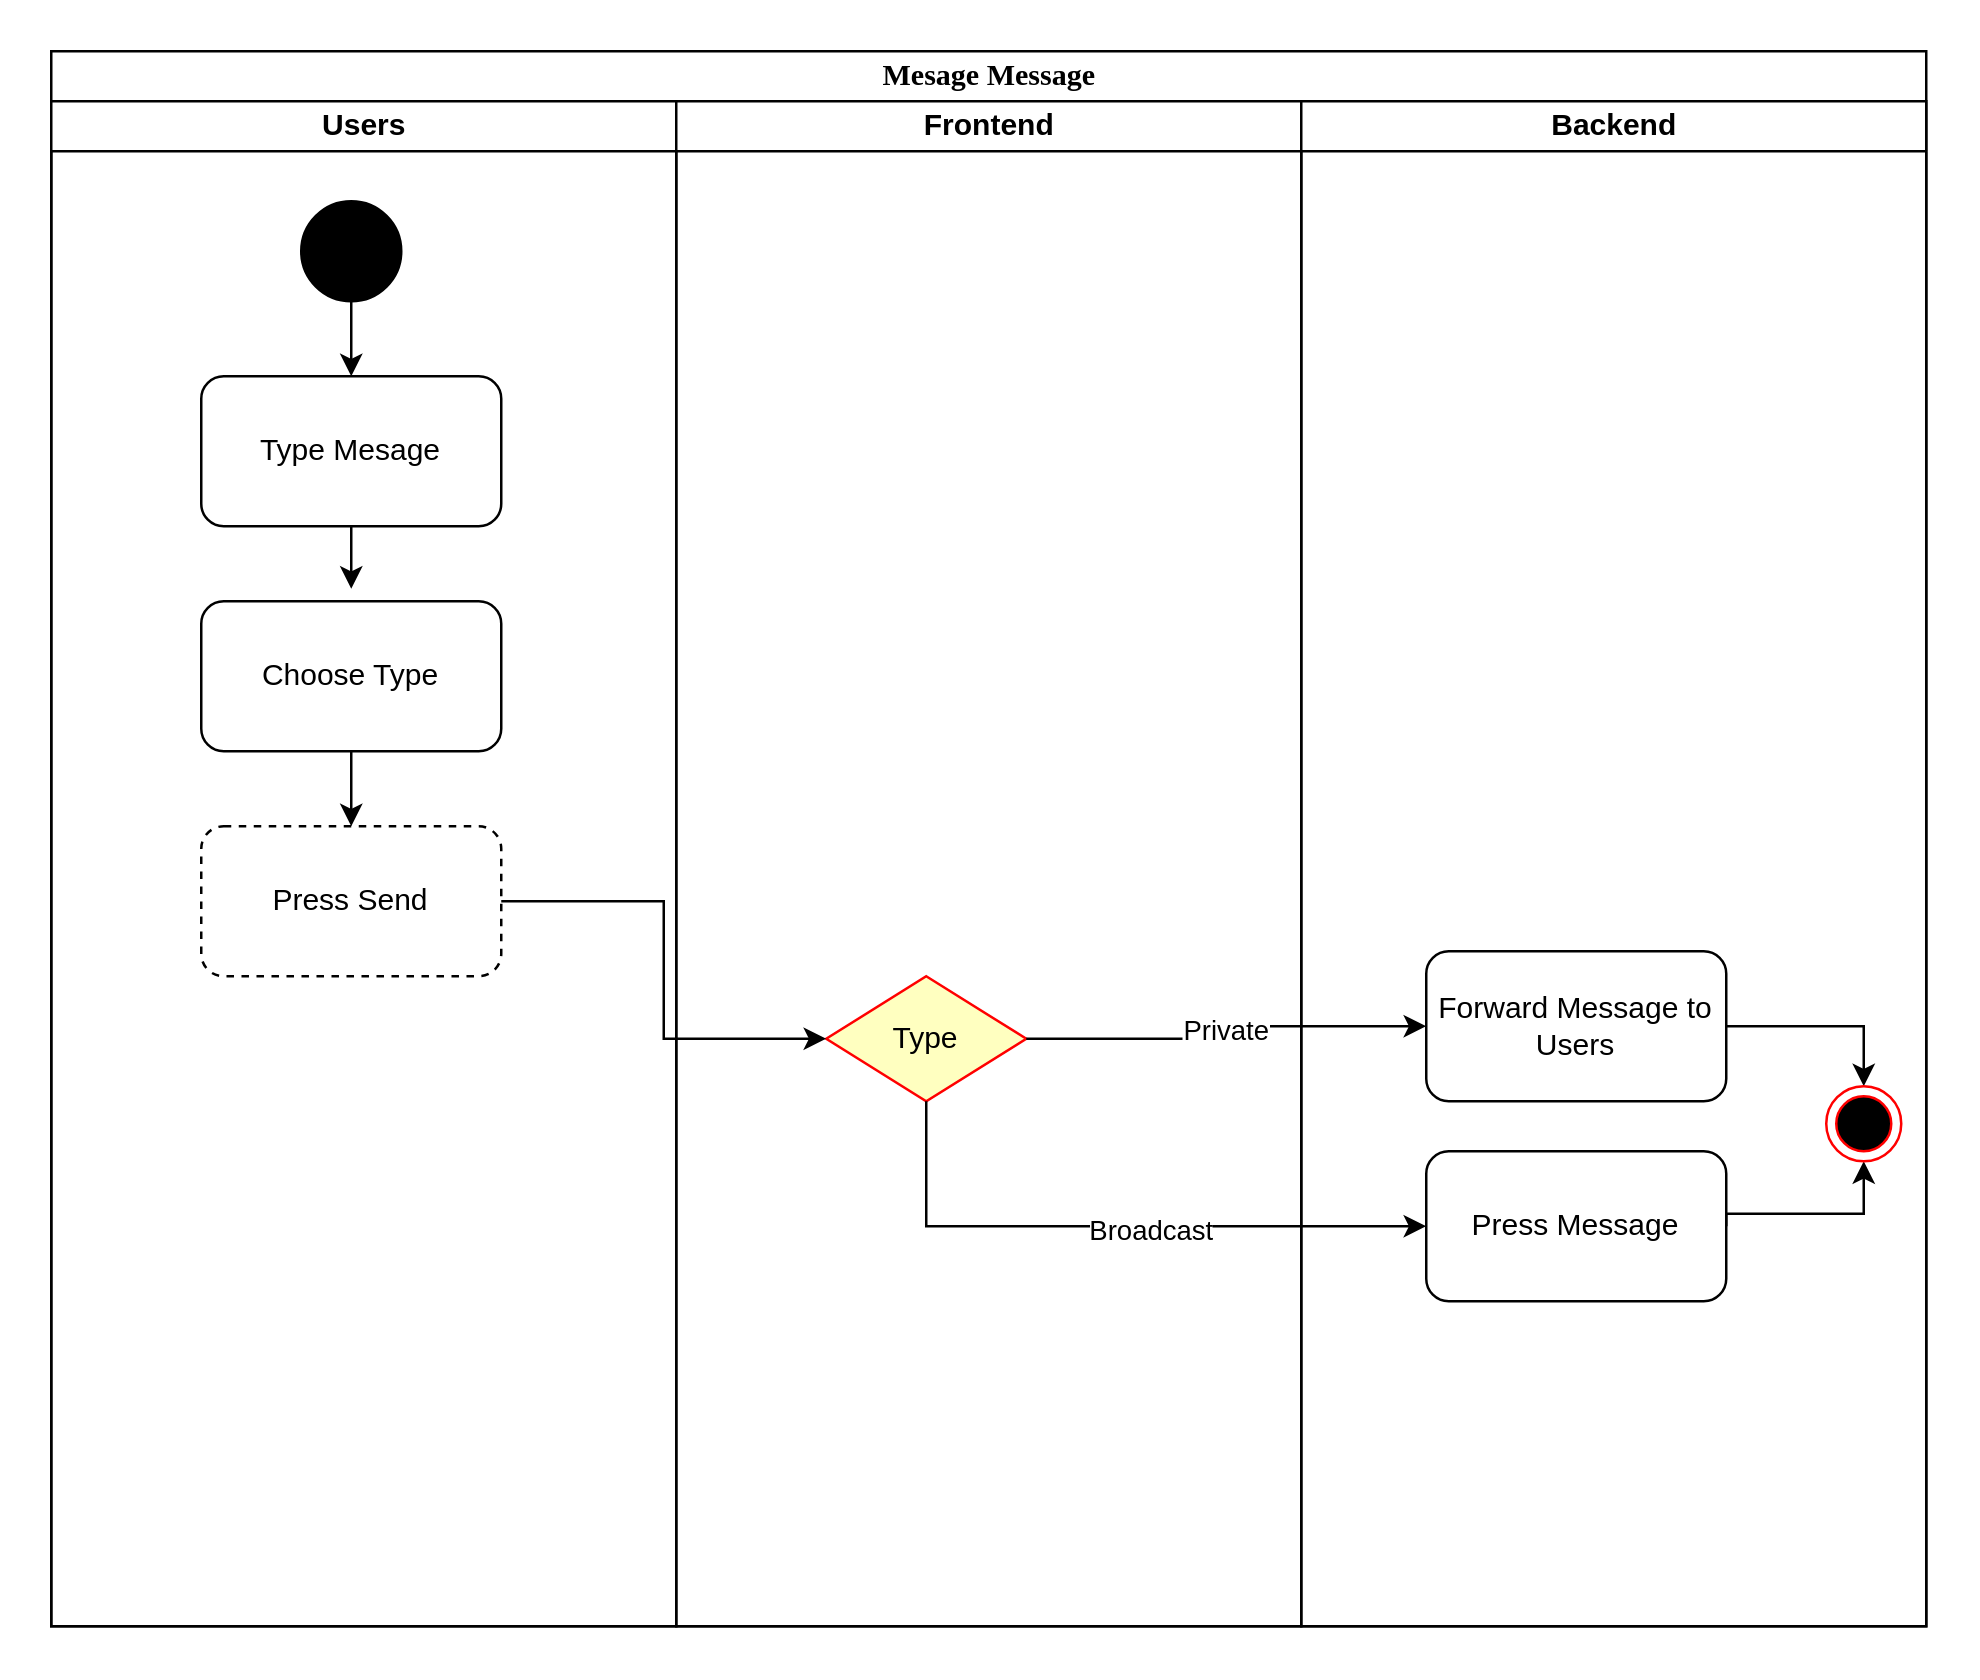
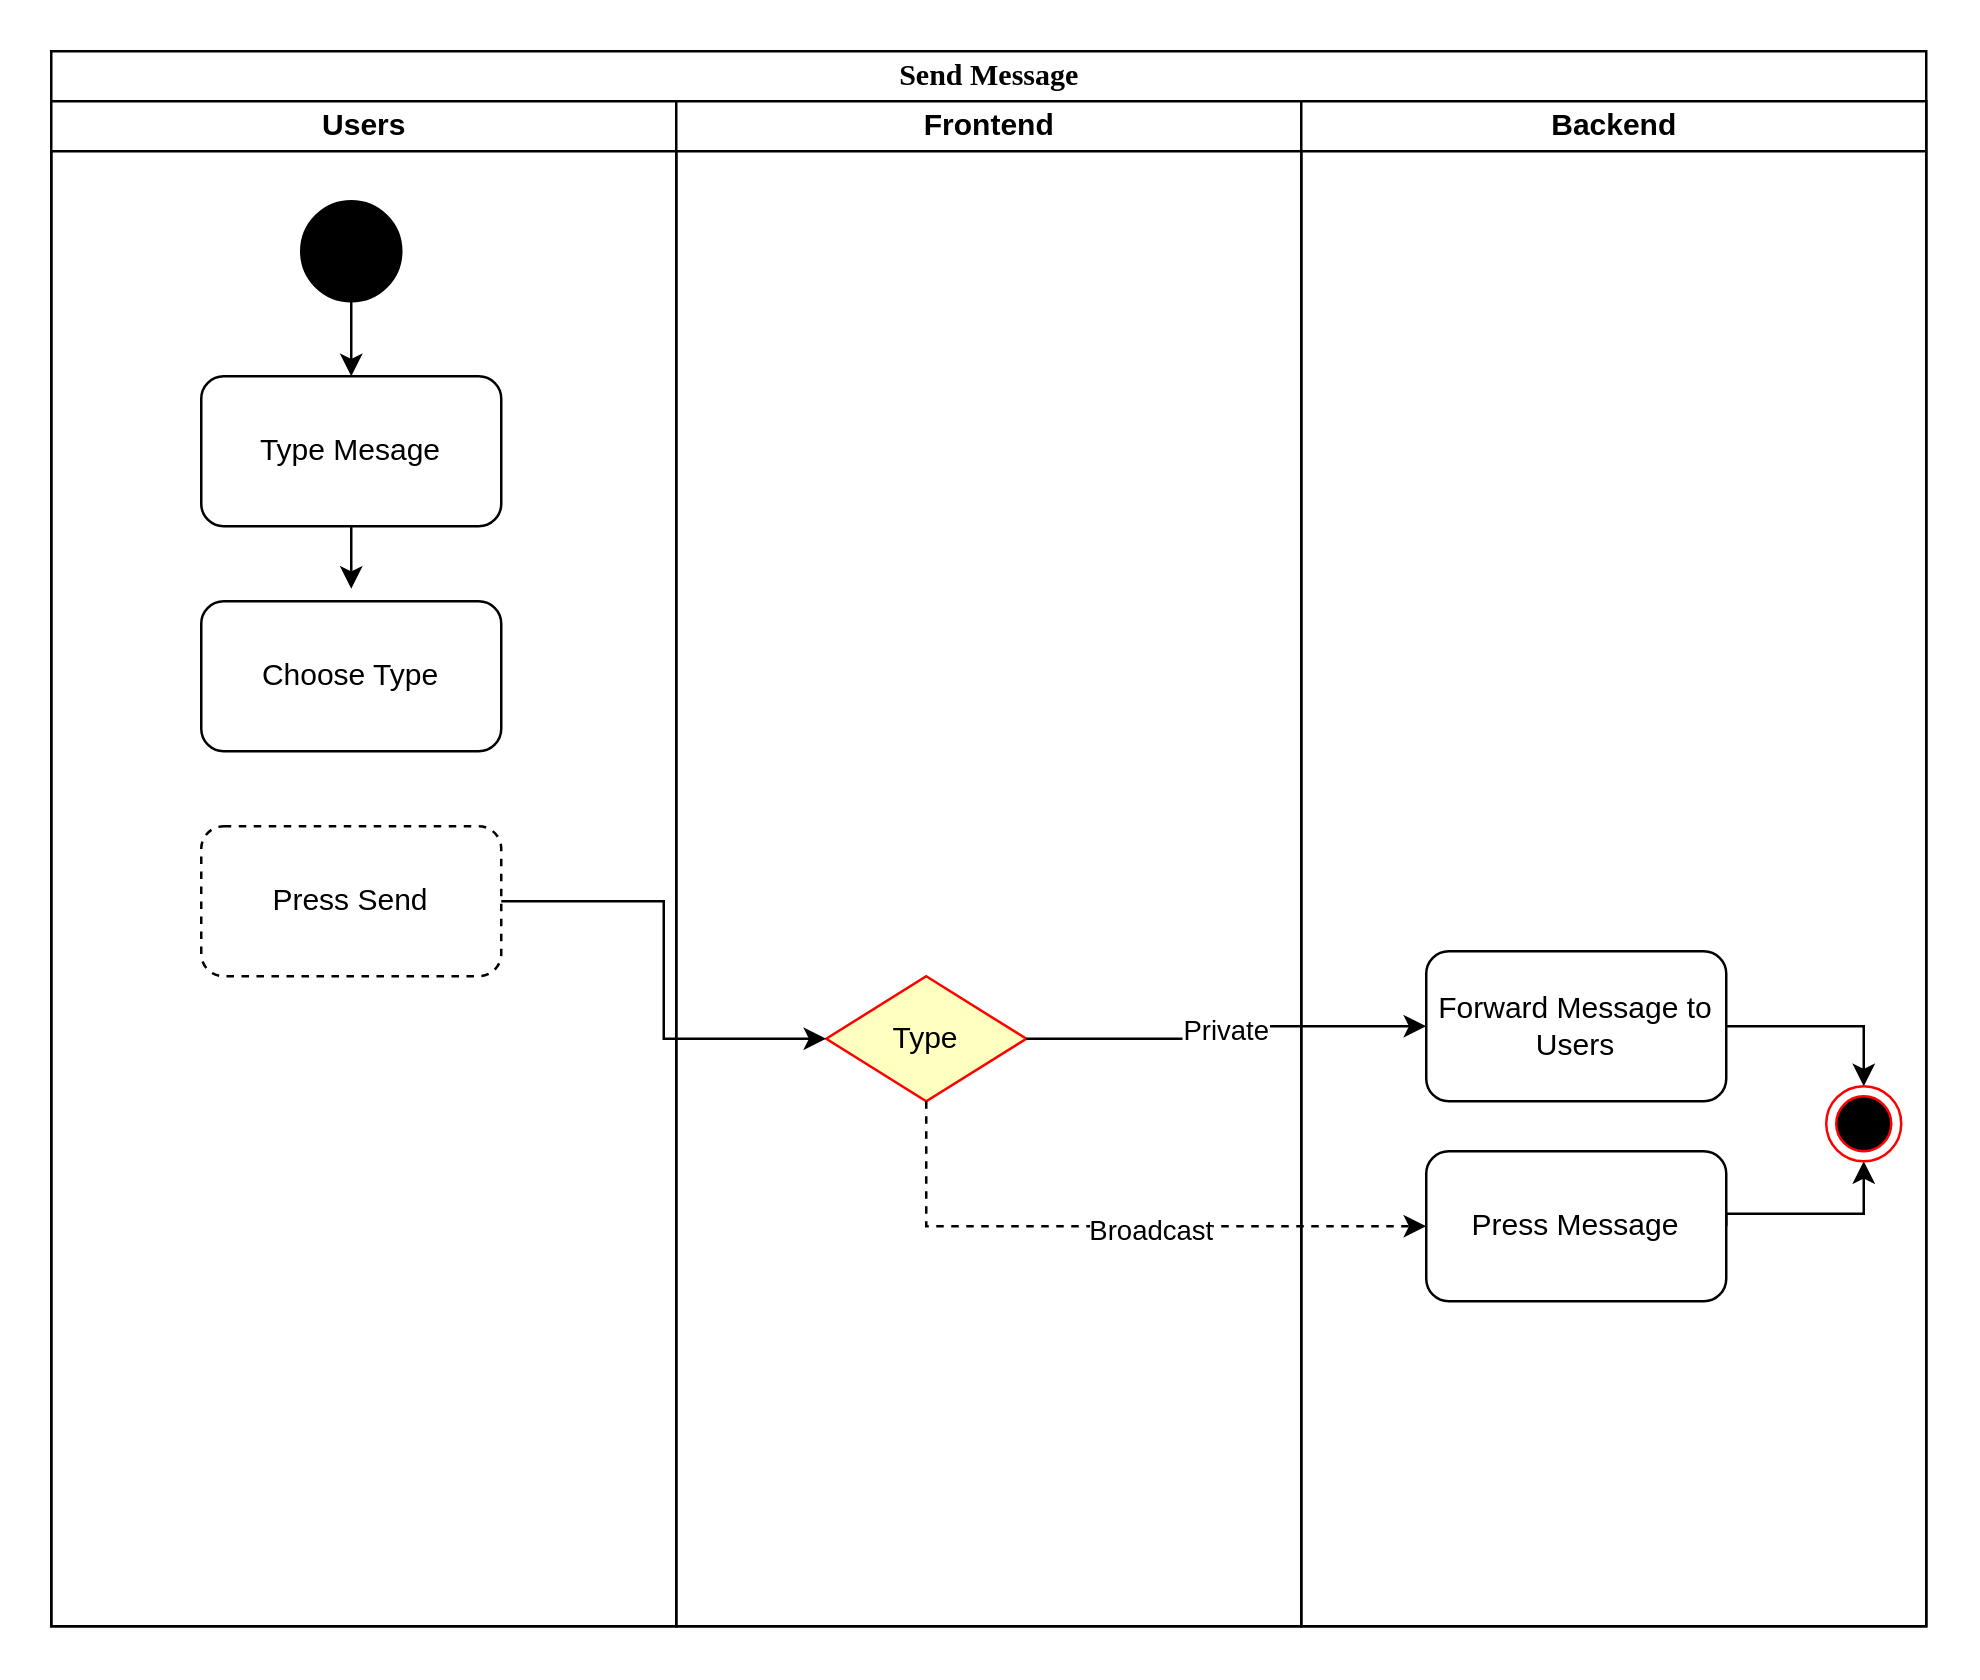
node "Mesage Message": label "Mesage Message" -> "Send Message"
edge "Choose Type" -> "Press Send": removed
edge "Type" -> "Press Message": style solid -> dashed
